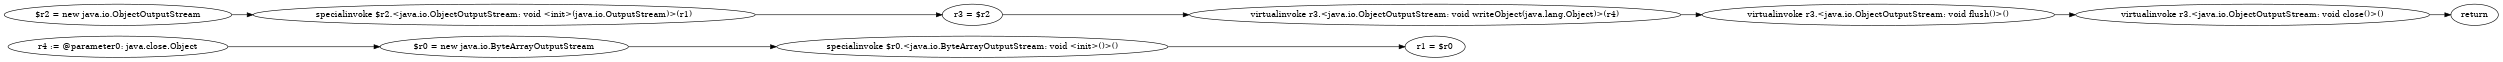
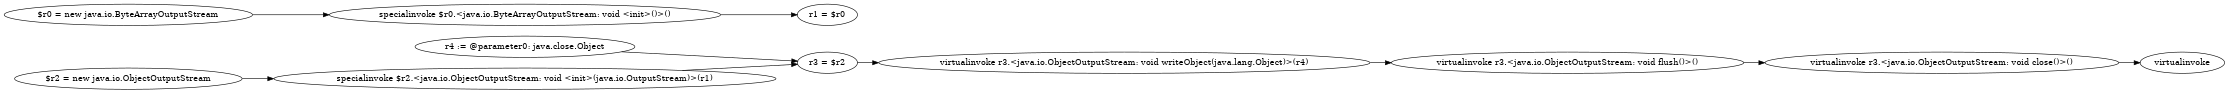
node "return": label "return" -> "virtualinvoke"
edge "r4 := @parameter0: java.close.Object" -> "$r0 = new java.io.ByteArrayOutputStream": now "r4 := @parameter0: java.close.Object" -> "r3 = $r2"
